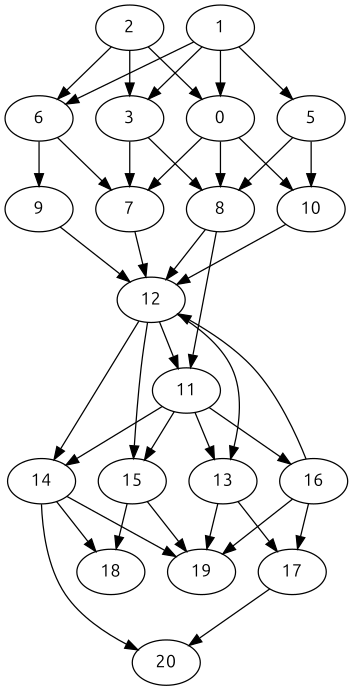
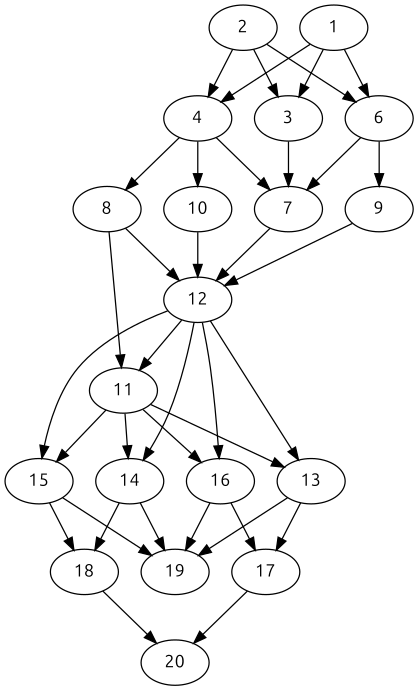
node "0": label "0" -> "4"
node "5": removed
edge "3" -> "8": removed
edge "16" -> "12": reversed
edge "14" -> "20": now "18" -> "20"
